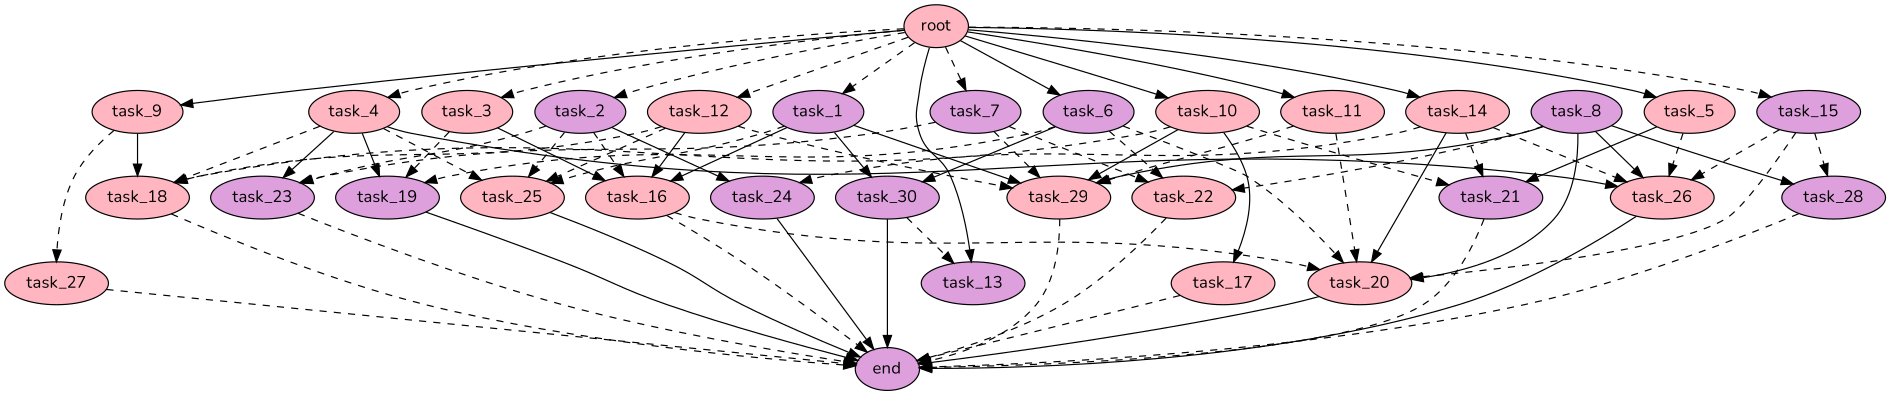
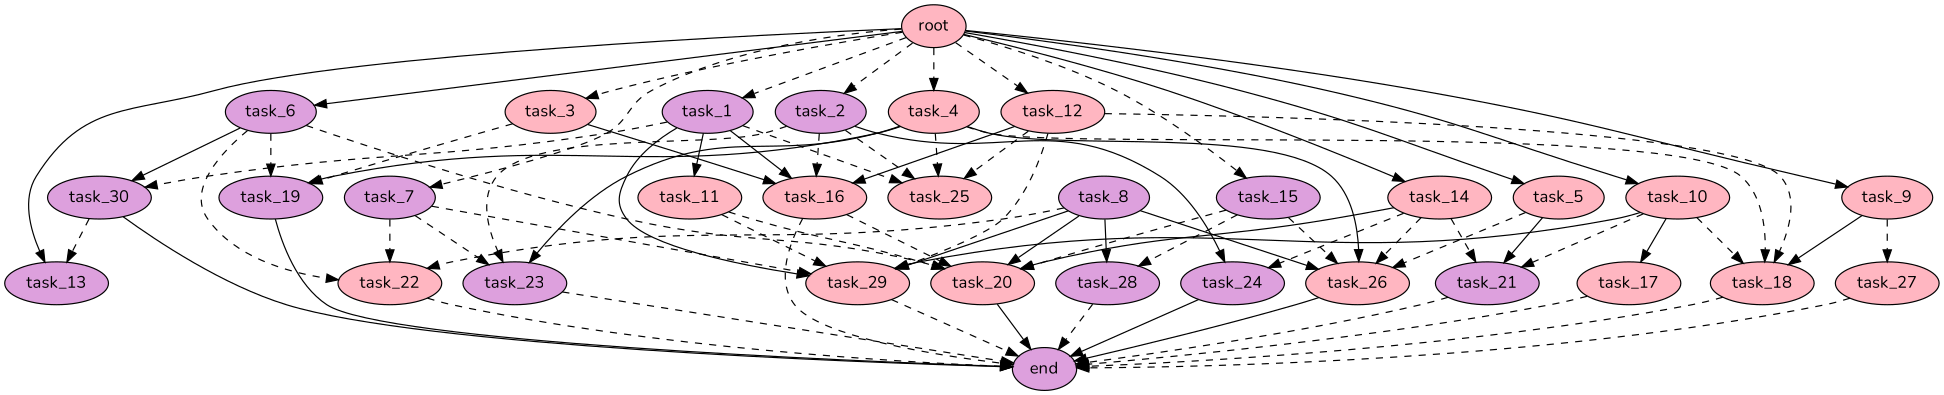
edge "root" -> "task_11": now "task_1" -> "task_11"
edge "task_1" -> "task_30": style solid -> dashed
edge "task_25" -> "end": removed
